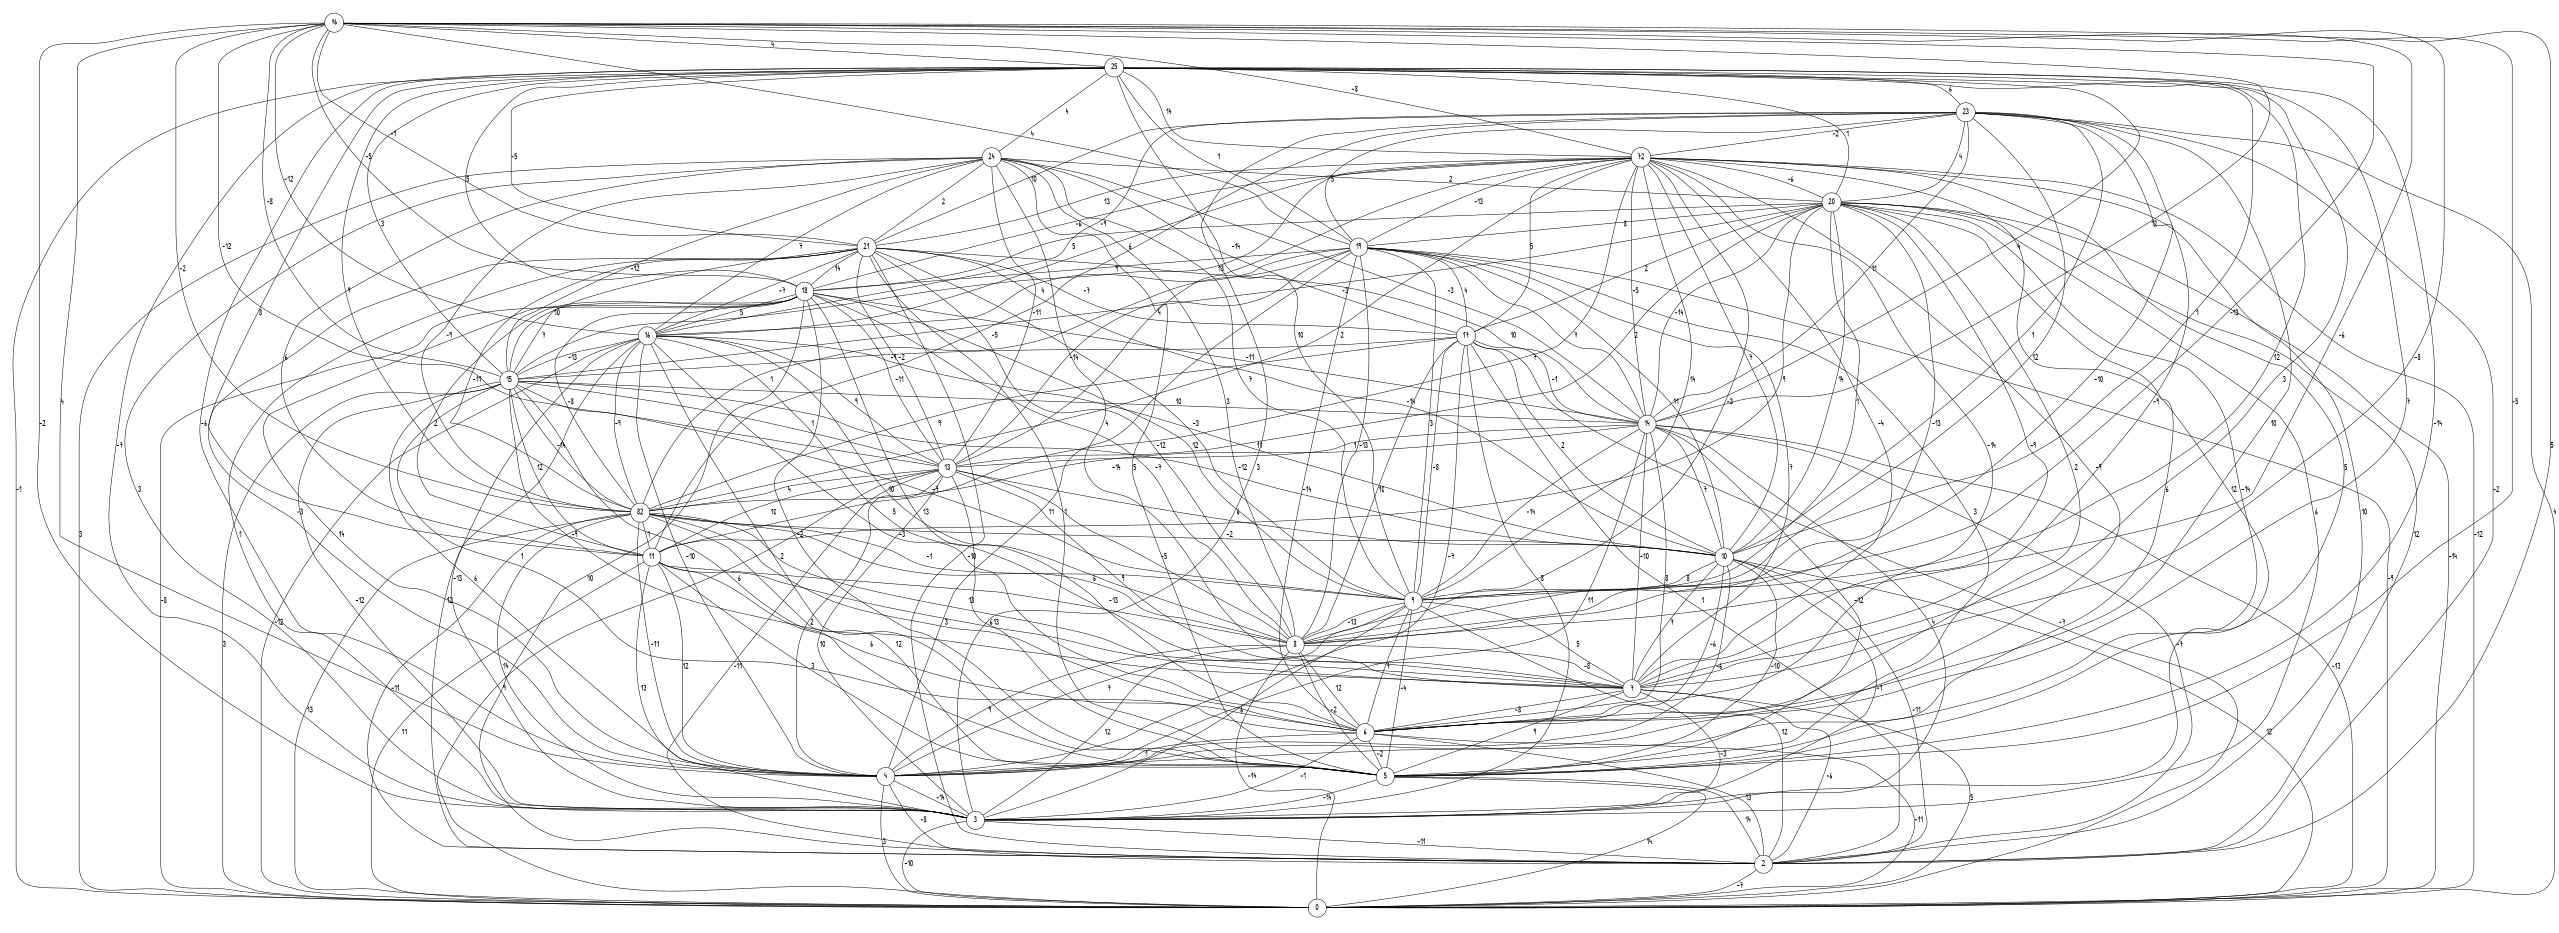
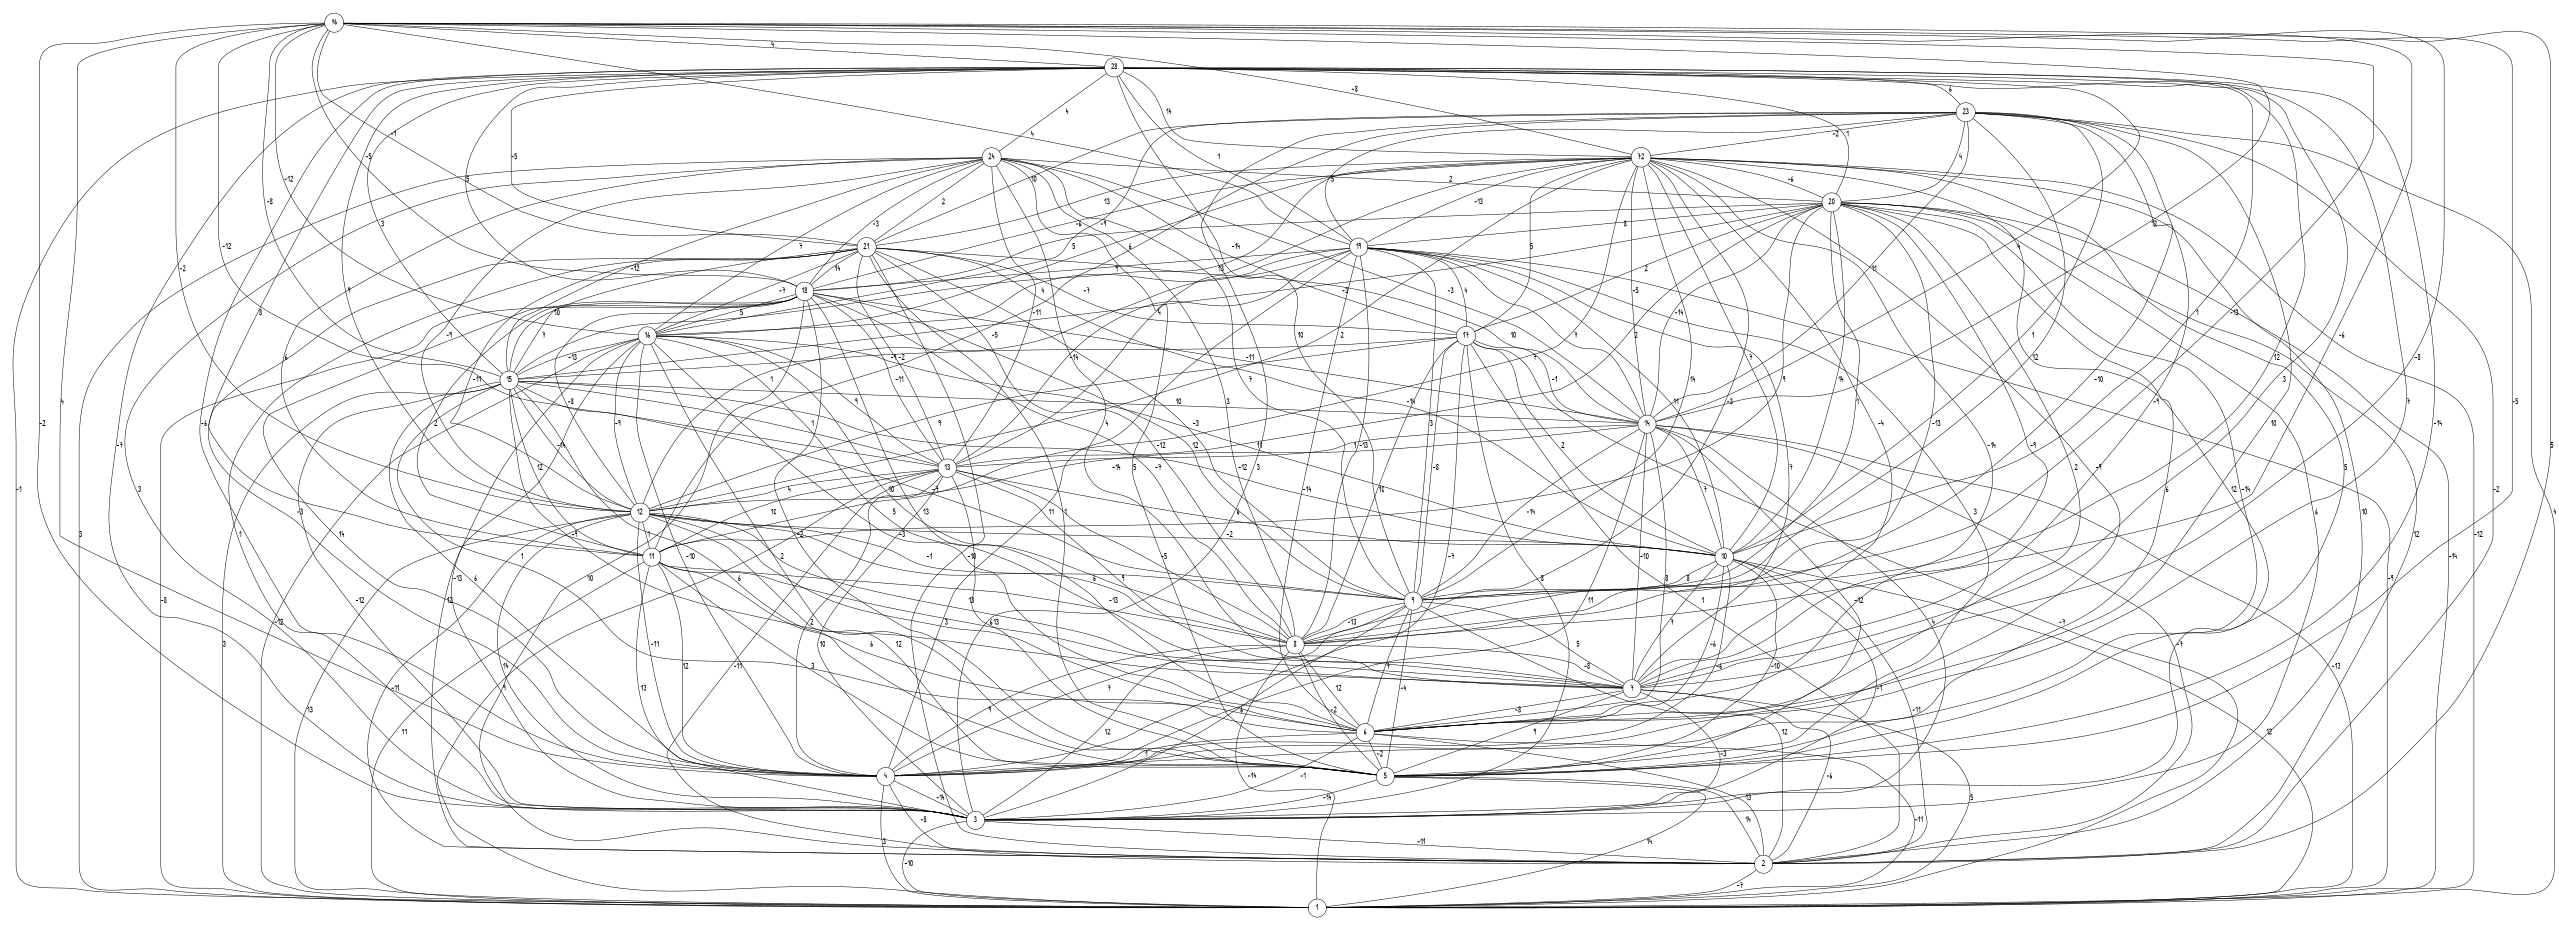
node "25": label "25" -> "28"
edge "24" -- "18": added, label "-3"
node "82": label "82" -> "12"
node "0": label "0" -> "1"
